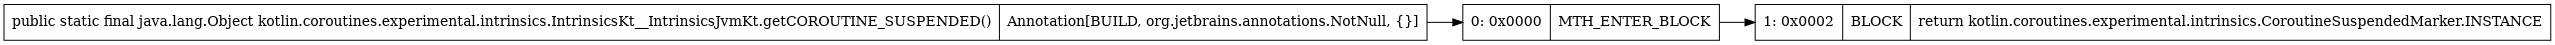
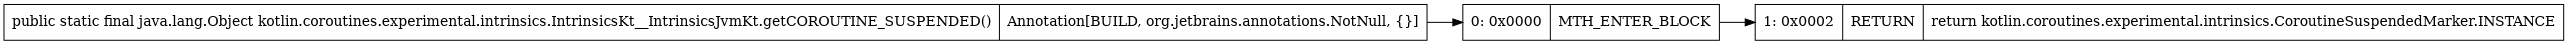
node "1: 0x0002": text "BLOCK" -> "RETURN"
